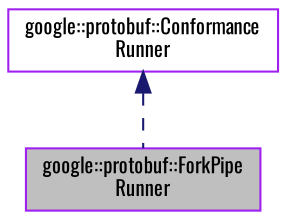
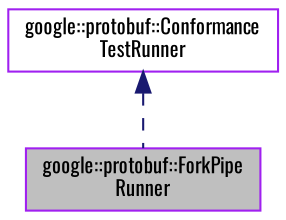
node "google::protobuf::Conformance Runner": label "google::protobuf::Conformance Runner" -> "google::protobuf::Conformance TestRunner"
